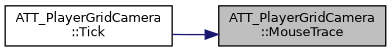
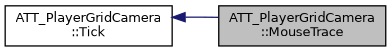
edge "ATT_PlayerGridCamera ::Tick" -> "ATT_PlayerGridCamera ::MouseTrace": reversed
